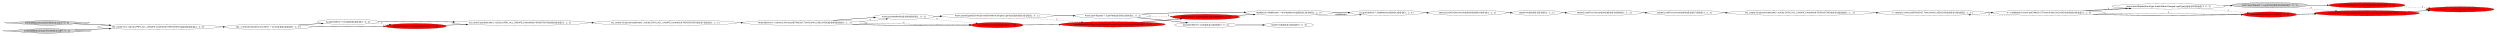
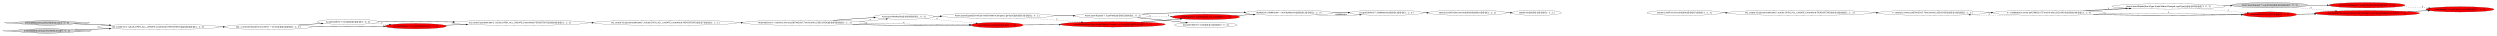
node "watcher2.waitForConnected(3000)@@@16@@@['1', '1', '1']": removed
node "stopServer()@@@13@@@['0', '0', '1']": removed
